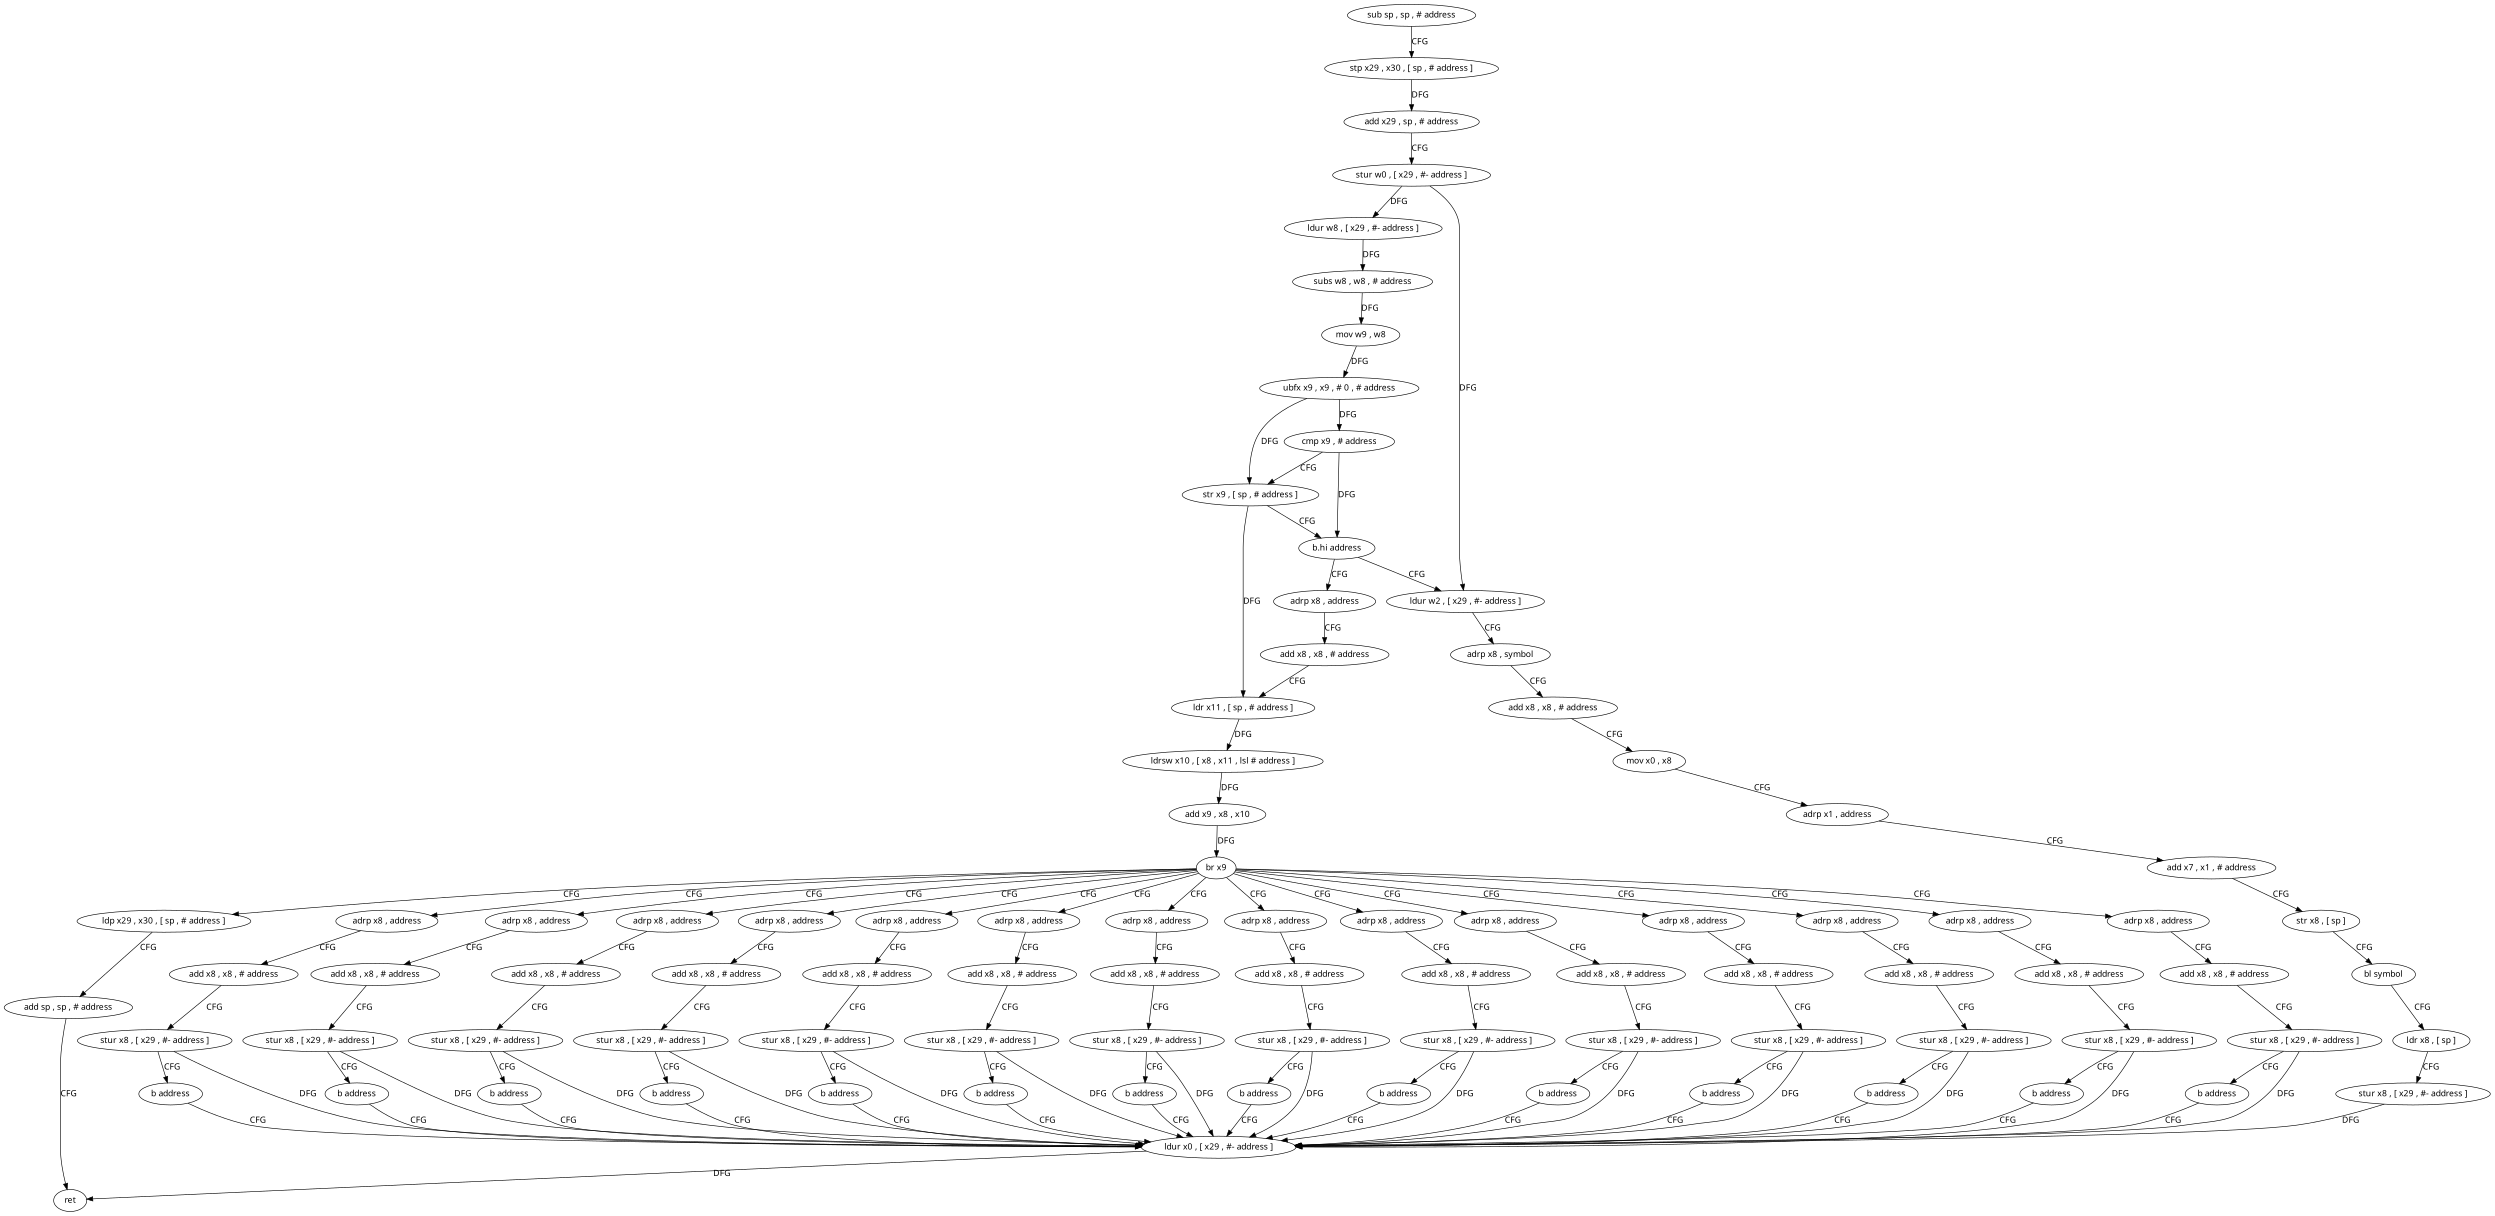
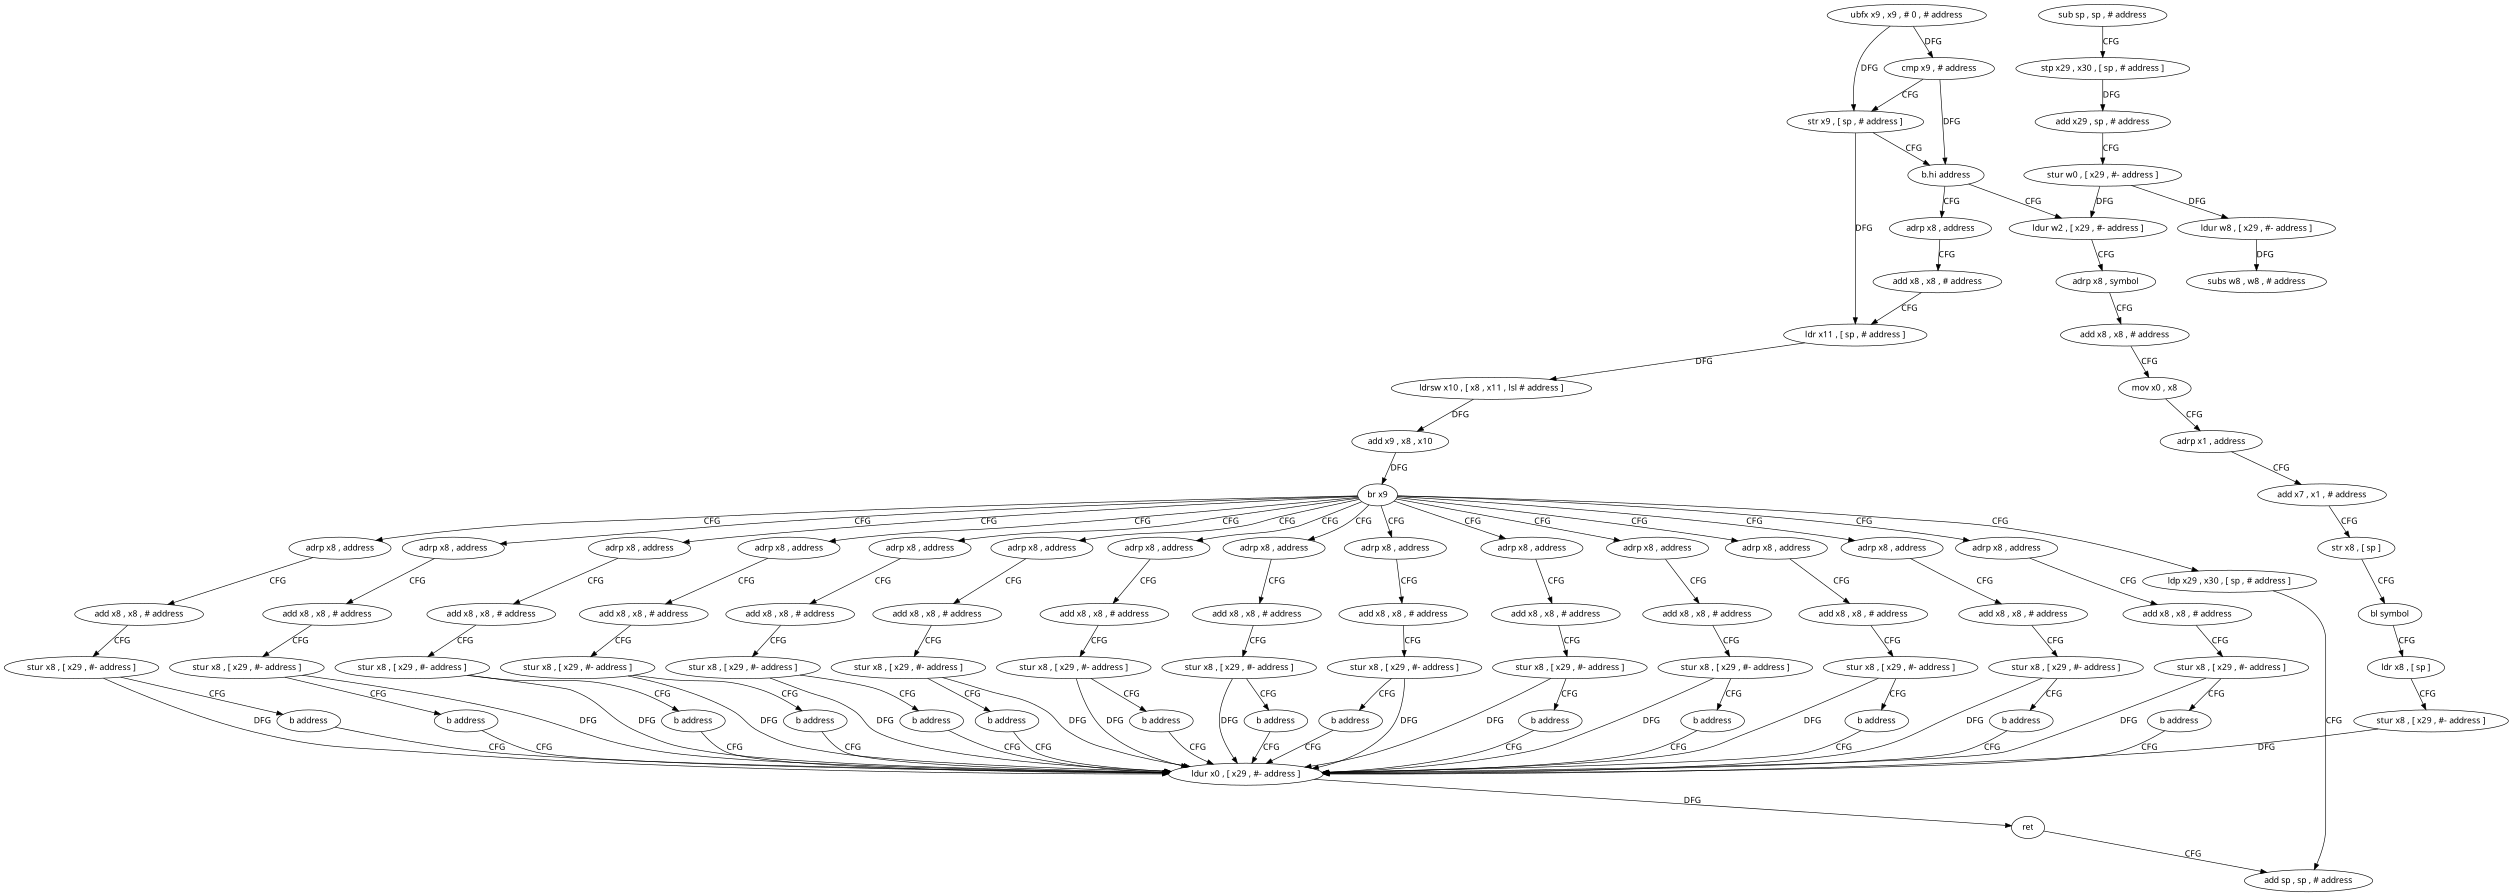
node "mov w9 , w8": removed
edge "add sp , sp , # address" -> "ret": reversed
